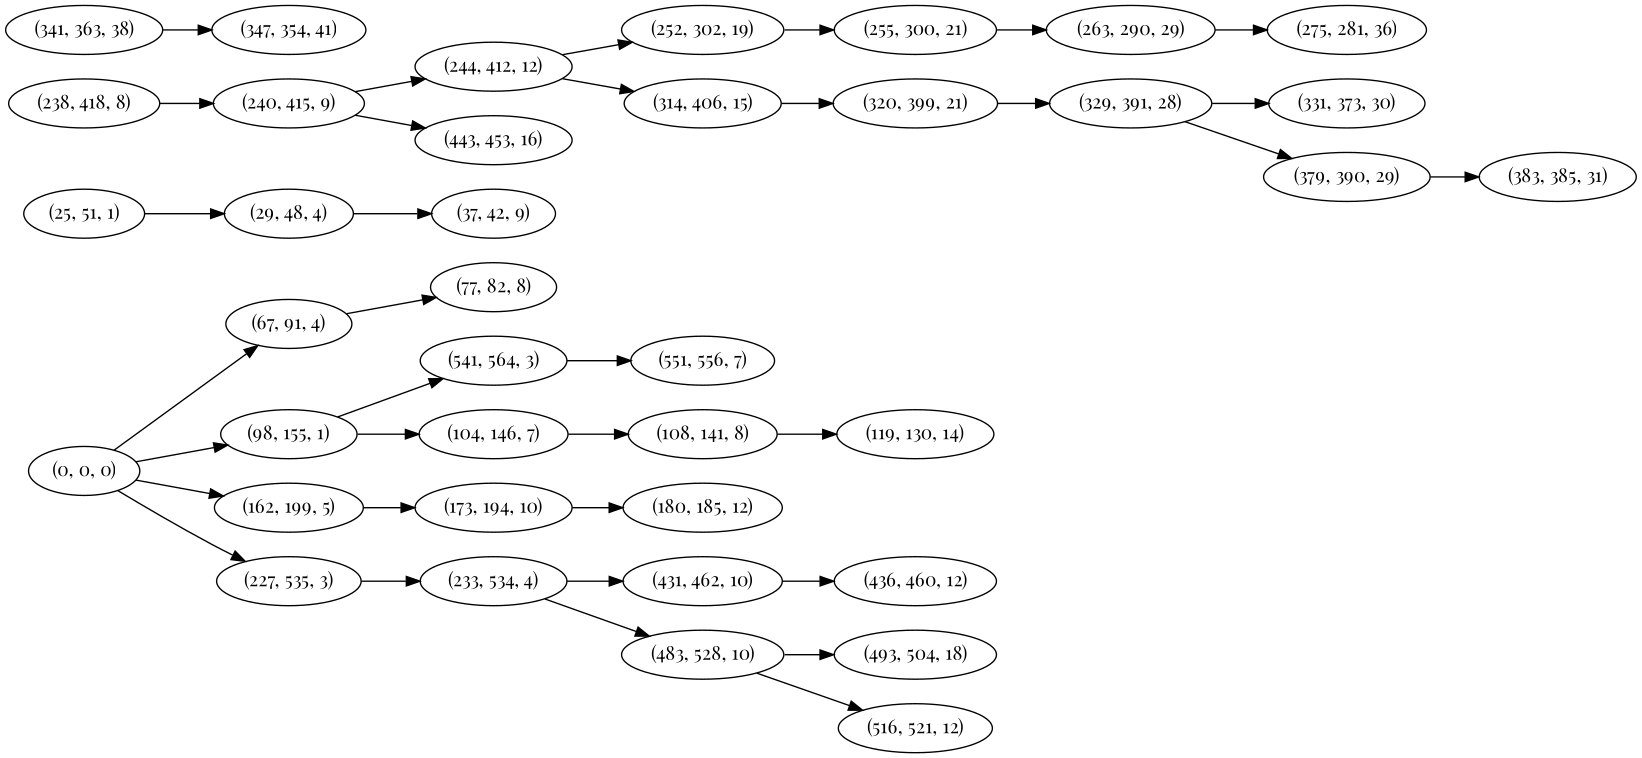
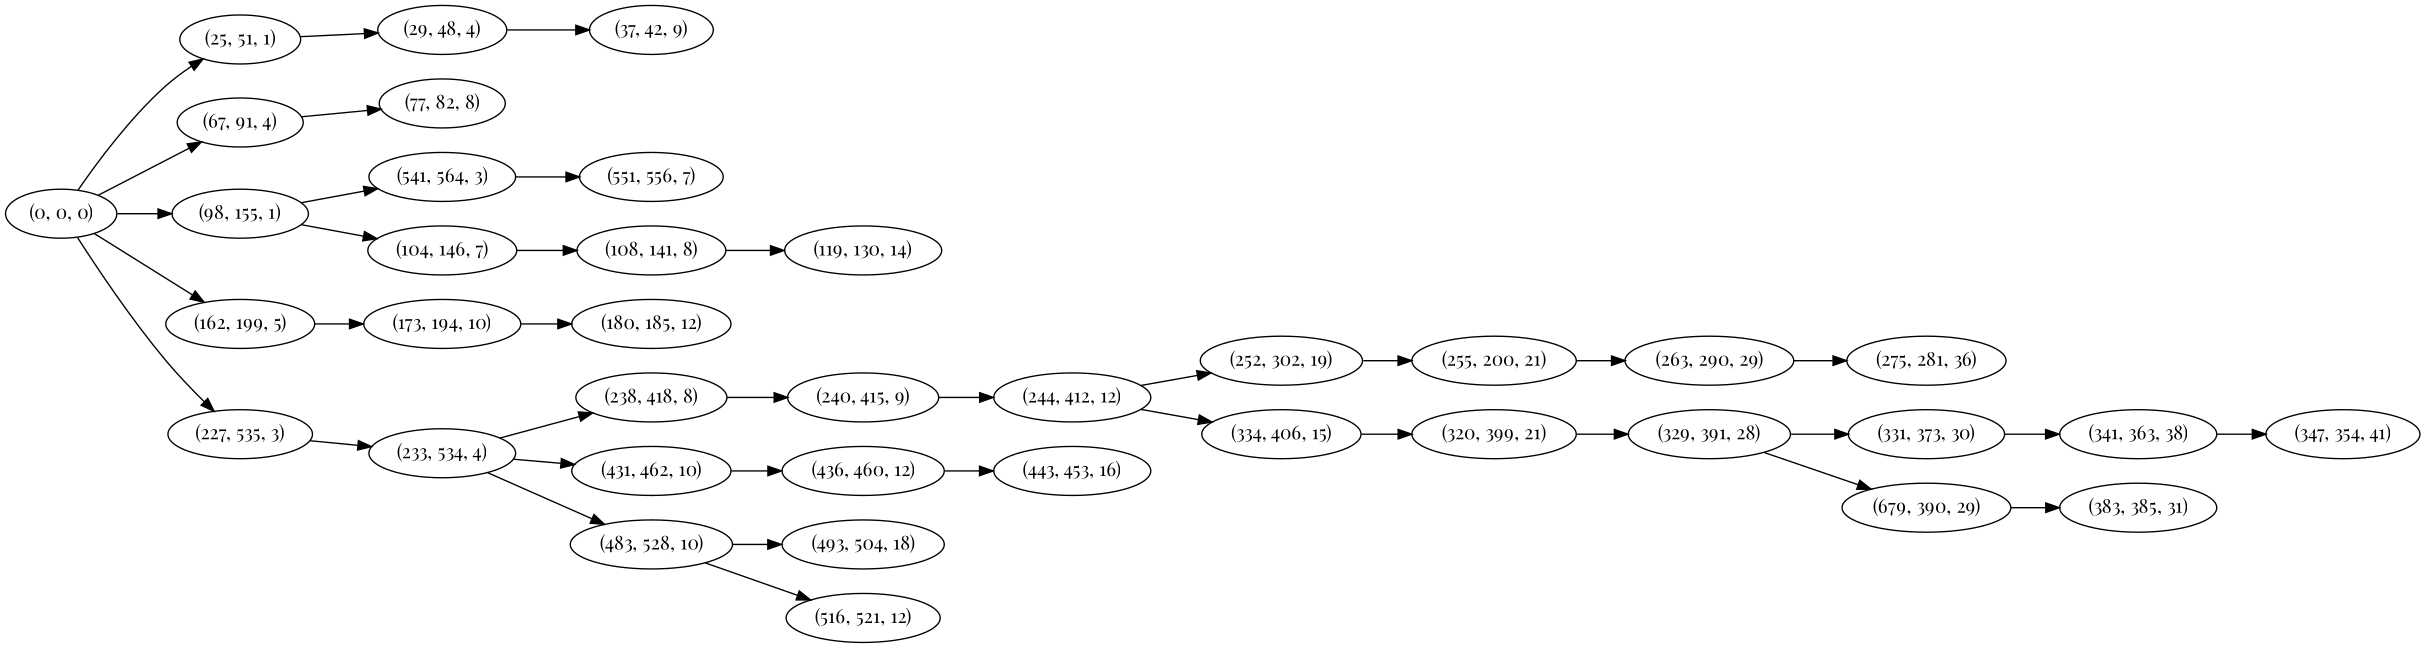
node "(255, 300, 21)": label "(255, 300, 21)" -> "(255, 200, 21)"
node "(314, 406, 15)": label "(314, 406, 15)" -> "(334, 406, 15)"
edge "(240, 415, 9)" -> "(443, 453, 16)": now "(436, 460, 12)" -> "(443, 453, 16)"
edge "(0, 0, 0)" -> "(25, 51, 1)": added
node "(379, 390, 29)": label "(379, 390, 29)" -> "(679, 390, 29)"
edge "(233, 534, 4)" -> "(238, 418, 8)": added
edge "(331, 373, 30)" -> "(341, 363, 38)": added
